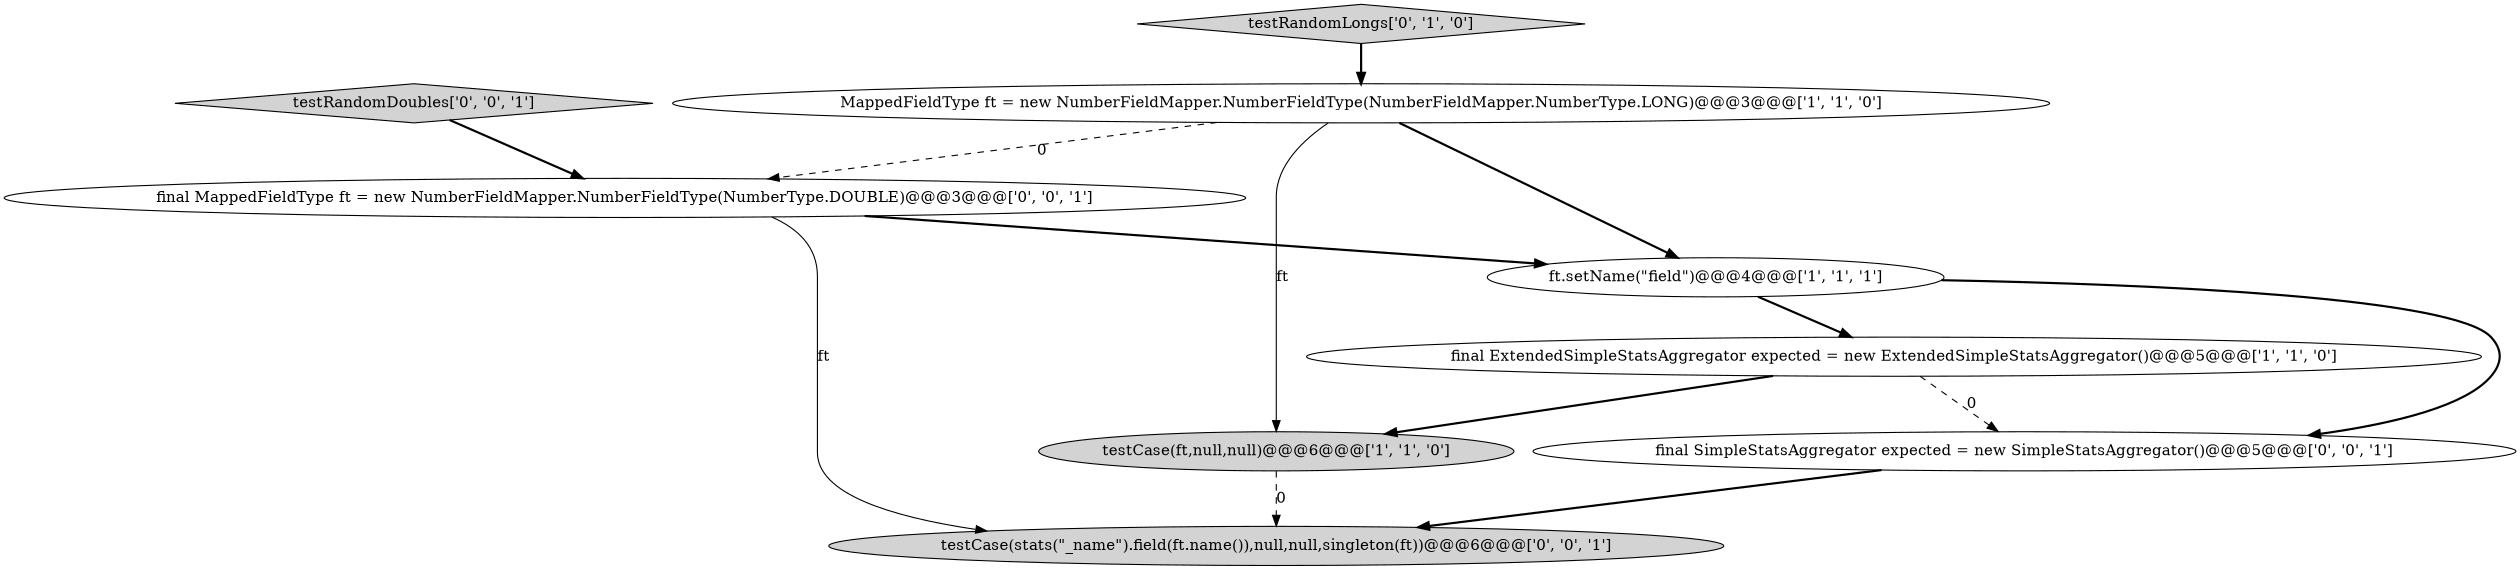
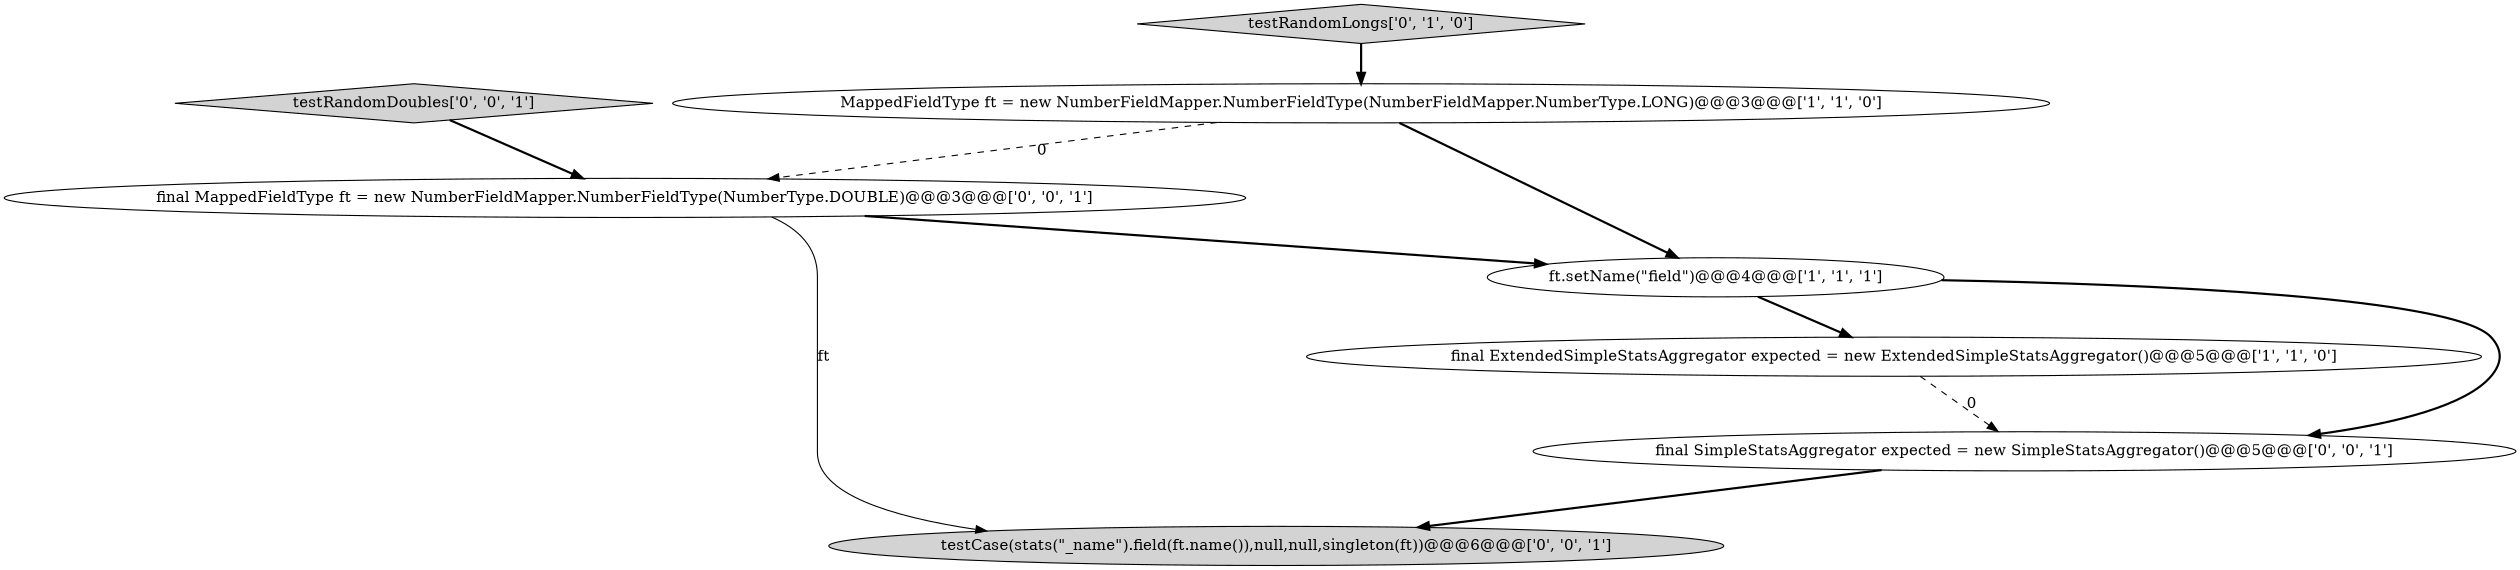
node "testCase(ft,null,null)@@@6@@@['1', '1', '0']": removed
